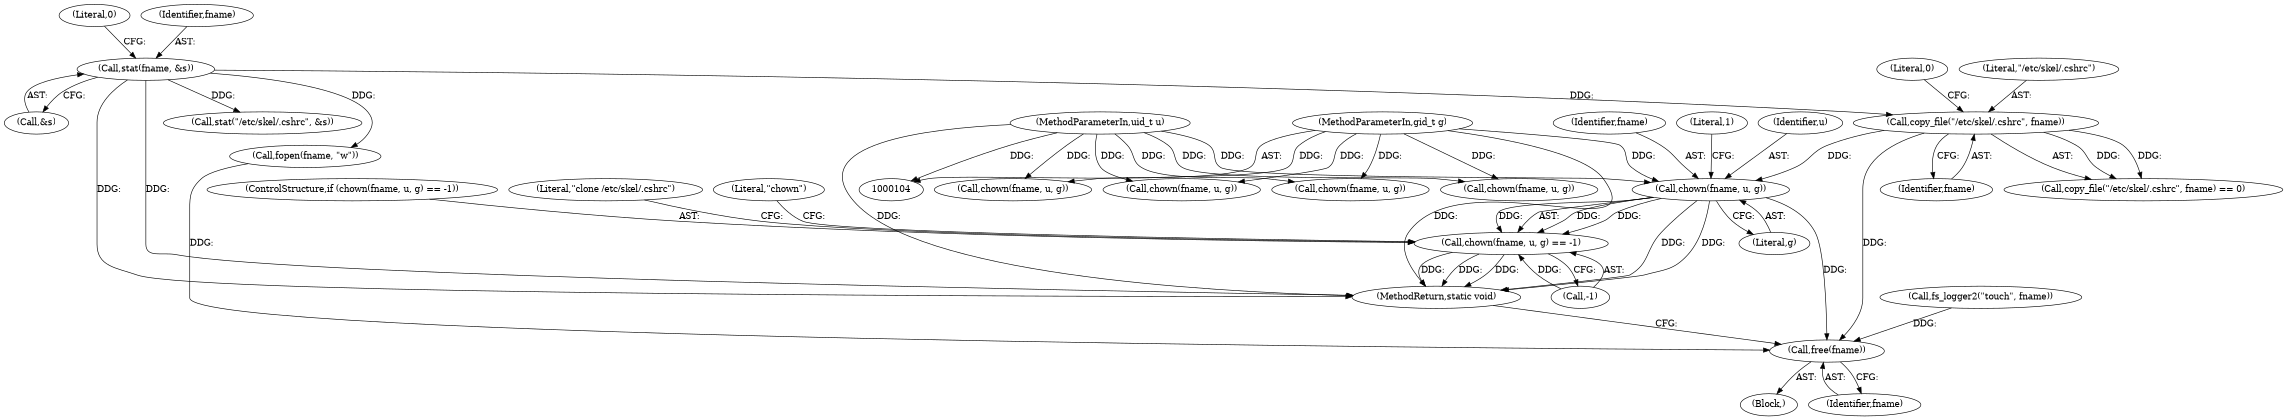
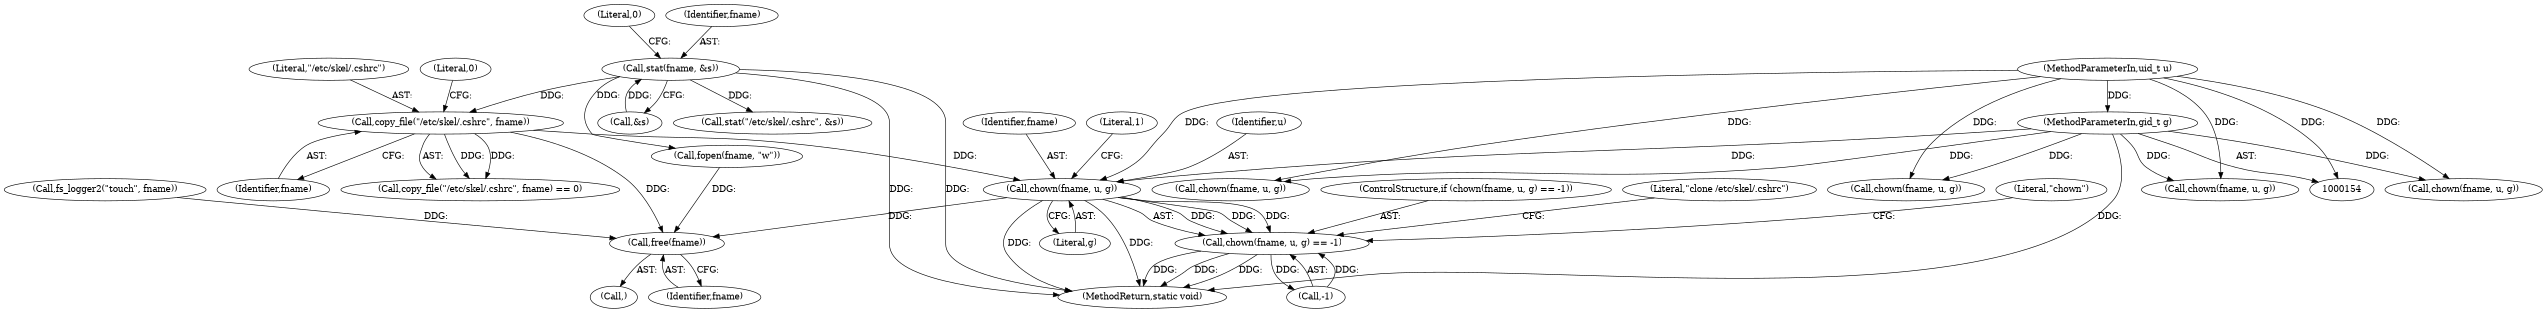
edge "(Call,&s)" -> "(Call,stat(fname, &s))": label "AST: " -> "DDG: "
node "1000104": label "1000104" -> "1000154"
edge "(MethodParameterIn,uid_t u)" -> "(MethodReturn,static void)": now "(MethodParameterIn,uid_t u)" -> "(MethodParameterIn,gid_t g)"
edge "(Call,chown(fname, u, g) == -1)" -> "(Call,-1)": label "CFG: " -> "DDG: "
edge "(MethodReturn,static void)" -> "(Call,free(fname))": removed, label "CFG:"
node "(Block,)": label "(Block,)" -> "(Call,)"
